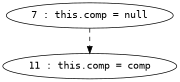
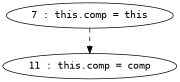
node "7 : this.comp = null": label "7 : this.comp = null" -> "7 : this.comp = this"
